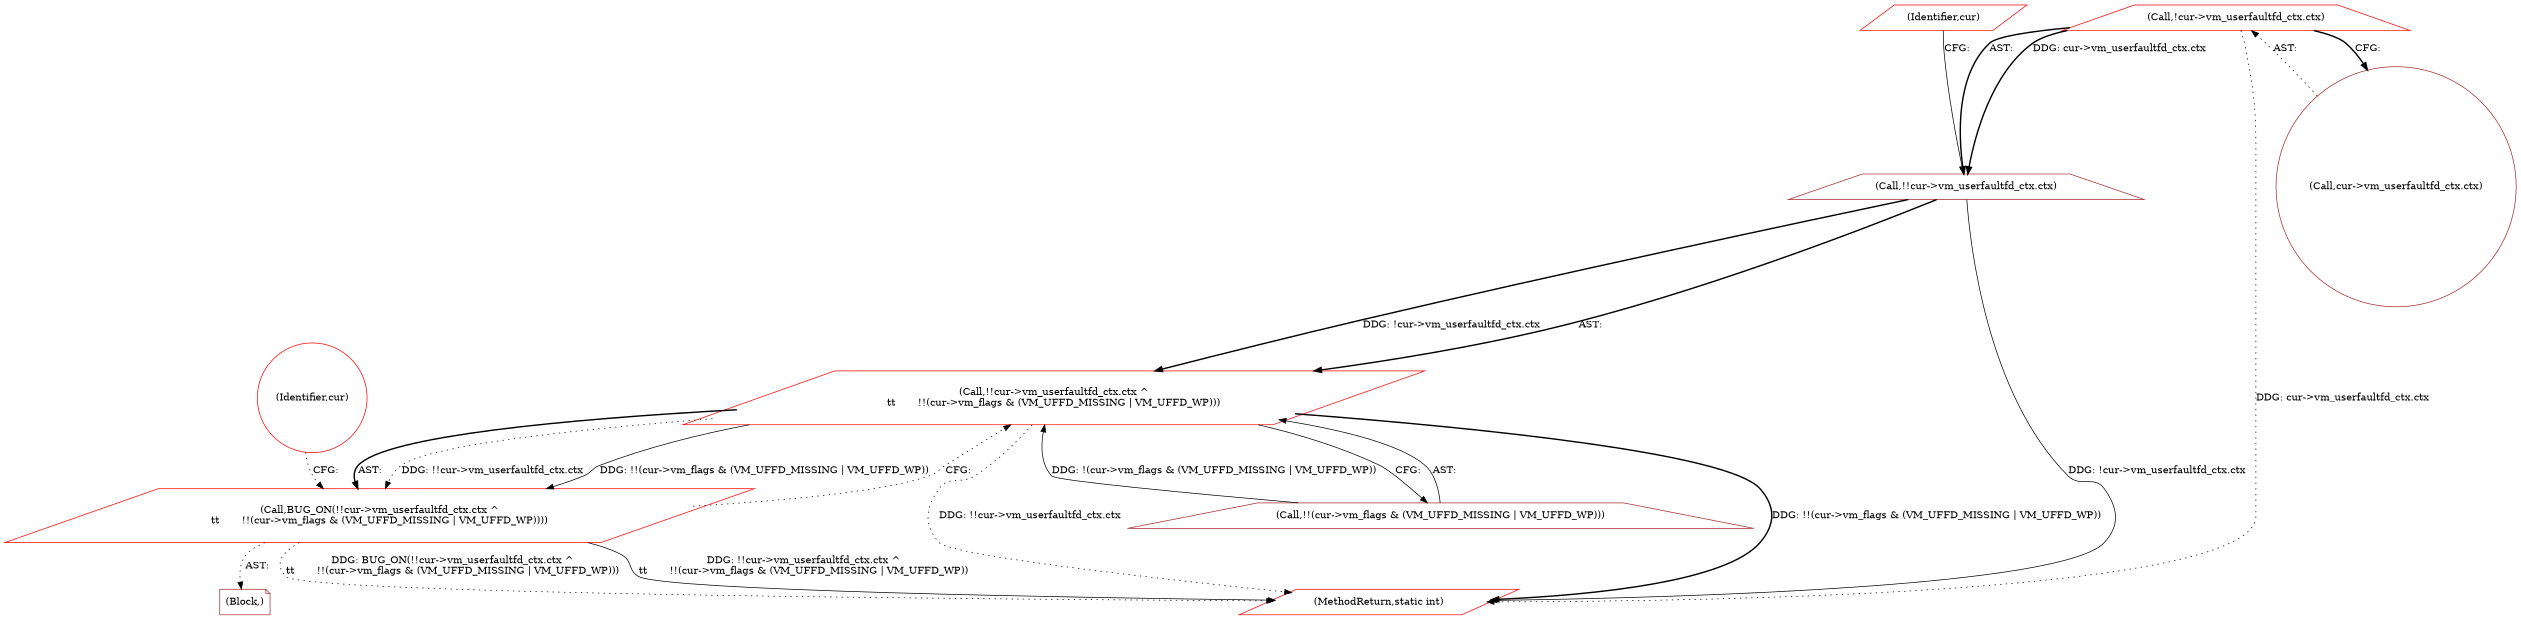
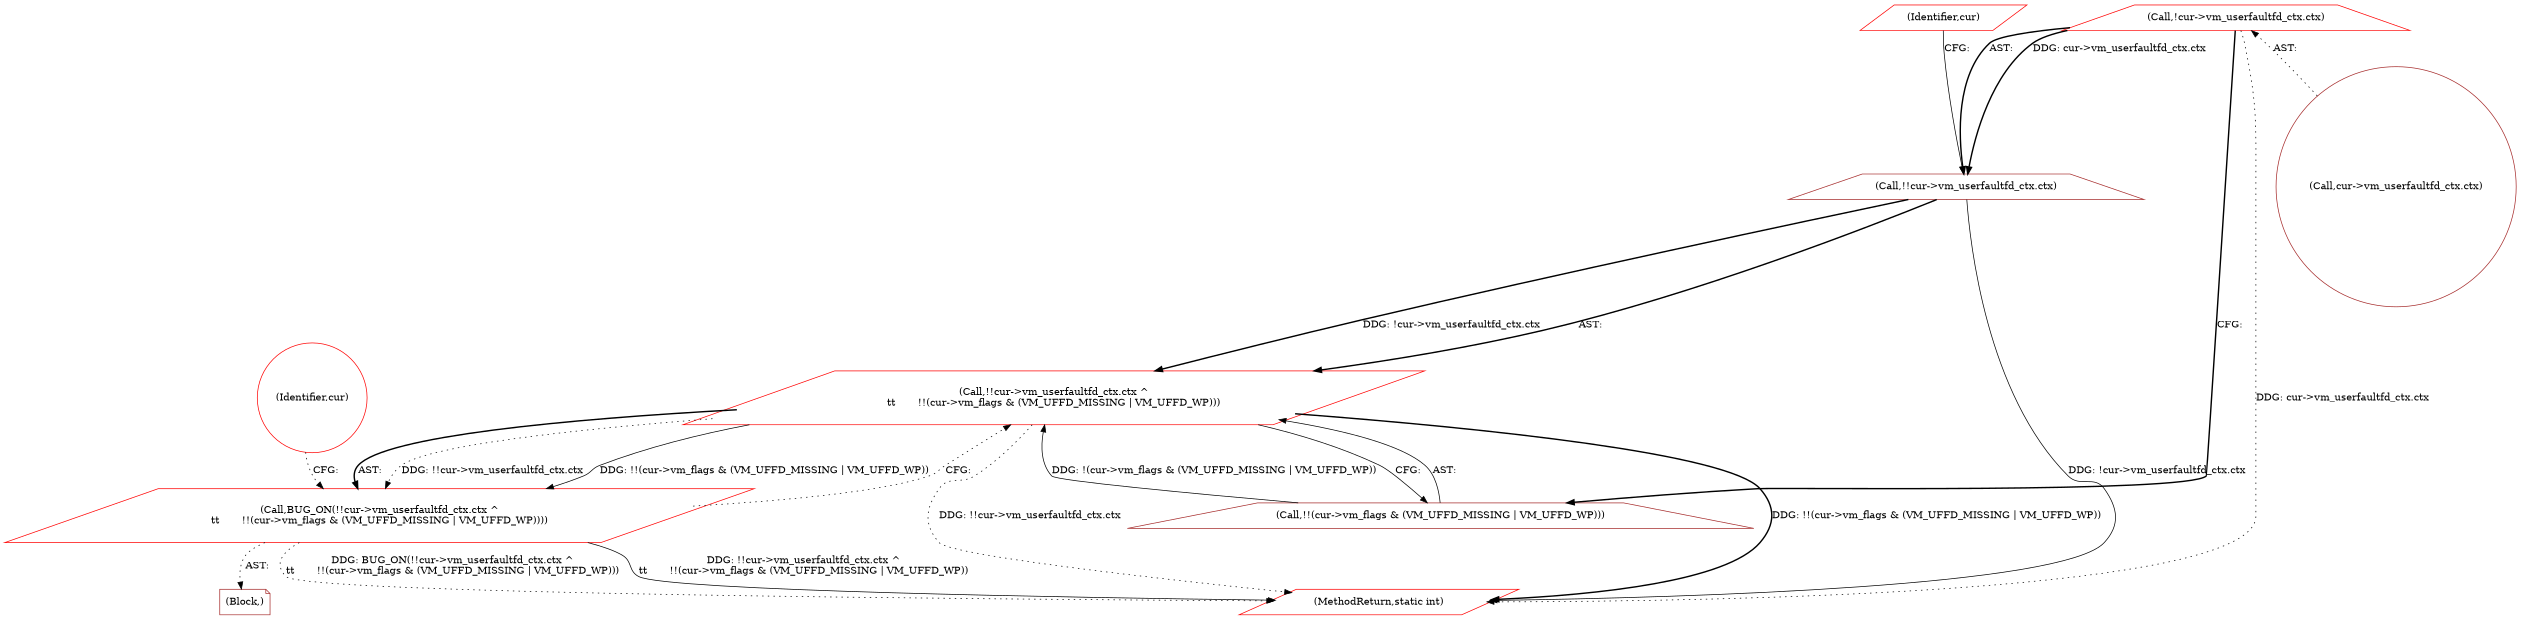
edge "(Call,!cur->vm_userfaultfd_ctx.ctx)" -> "(Call,cur->vm_userfaultfd_ctx.ctx)": now "(Call,!cur->vm_userfaultfd_ctx.ctx)" -> "(Call,!!(cur->vm_flags & (VM_UFFD_MISSING | VM_UFFD_WP)))"
